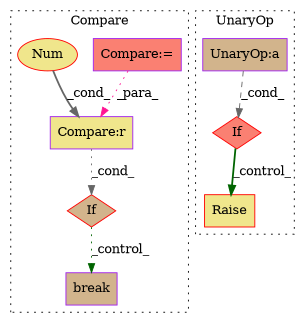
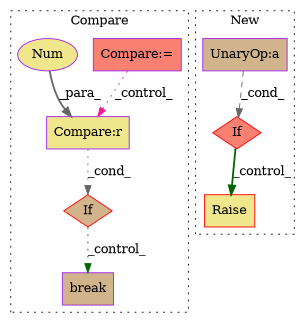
cluster "UnaryOp": label "UnaryOp" -> "New"
node "Num": color red -> purple
edge "Num" -> "Compare:r": label "_cond_" -> "_para_"
edge "Compare:=" -> "Compare:r": label "_para_" -> "_control_"
